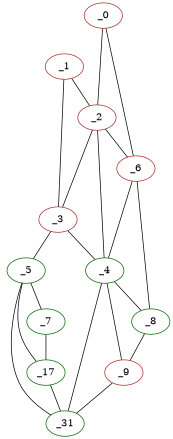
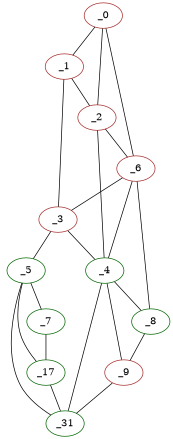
edge "_0" -- "_1": added
edge "_2" -- "_3": now "_6" -- "_3"
